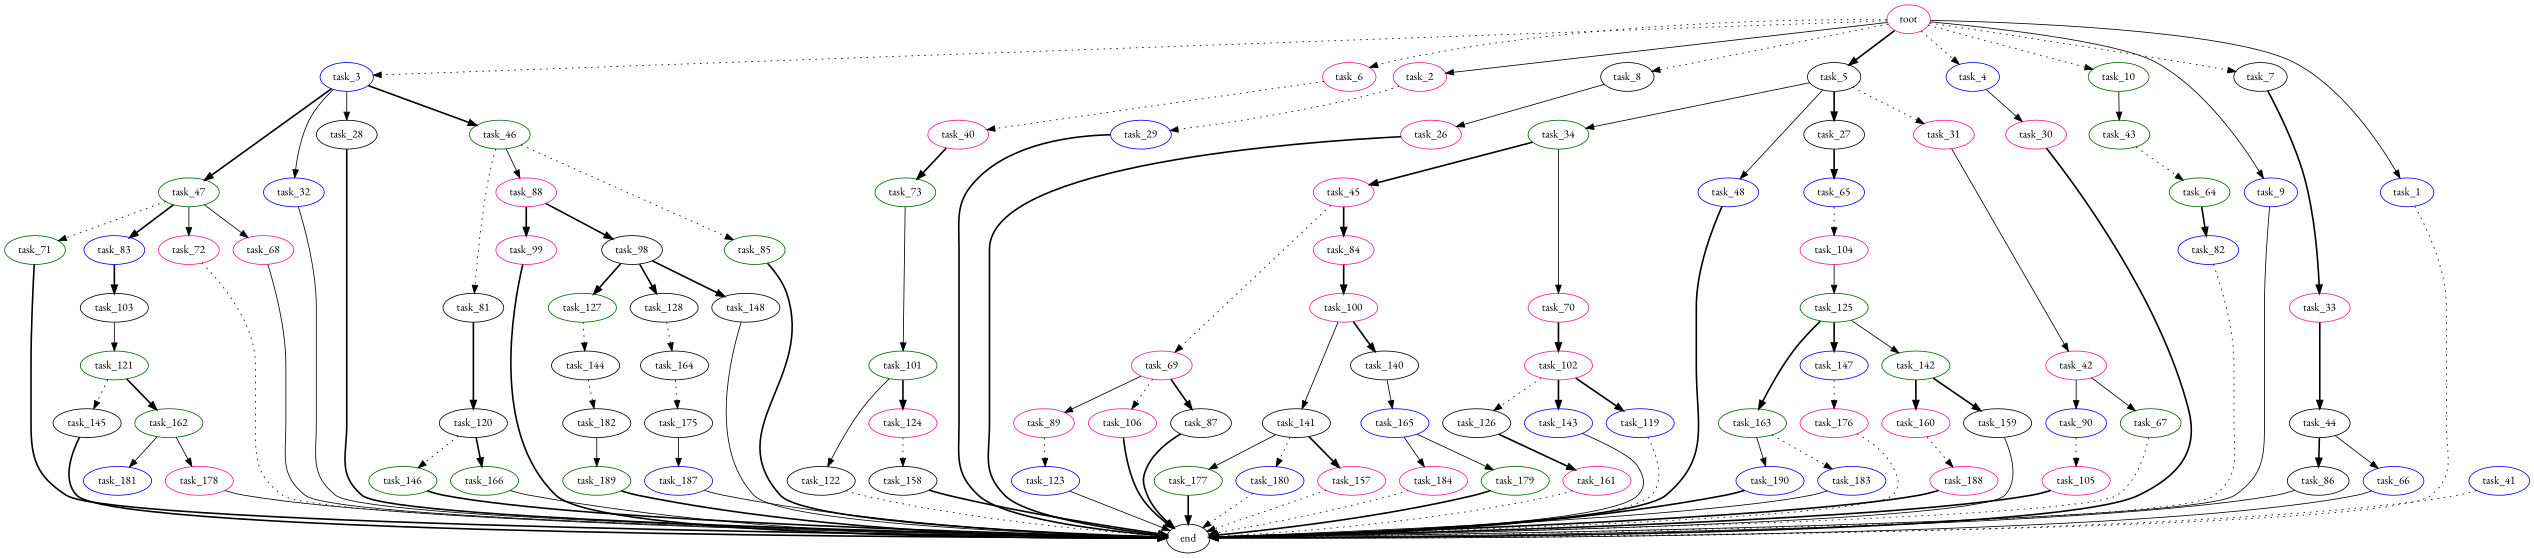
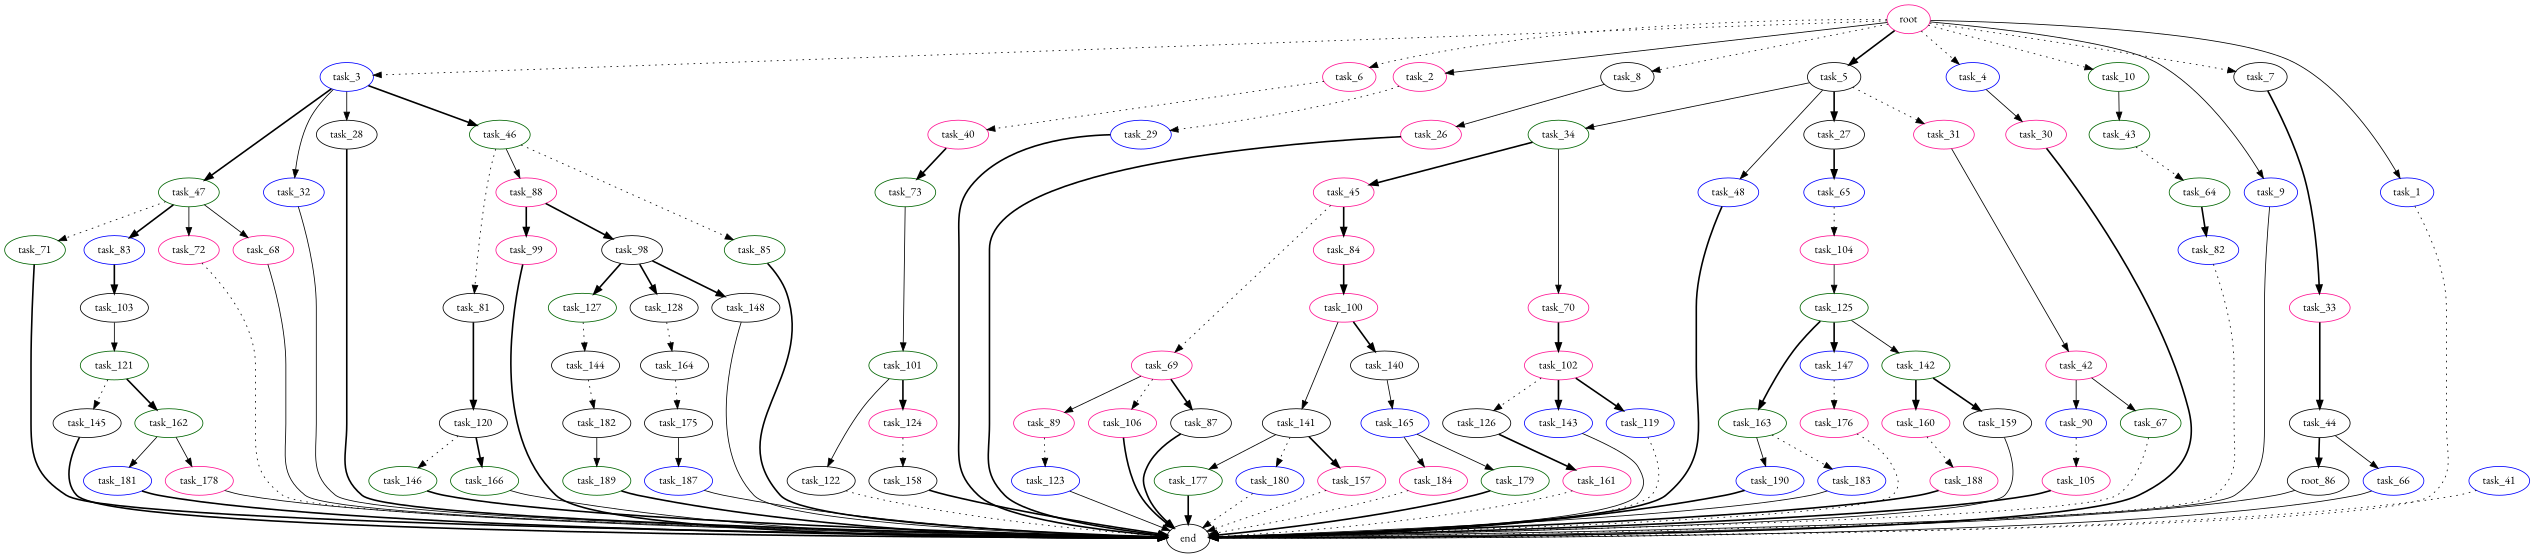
node "task_86": label "task_86" -> "root_86"
edge "task_181" -> "end": added
